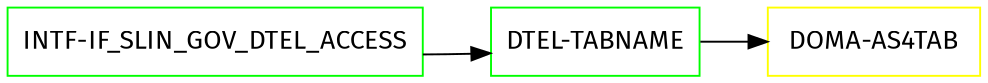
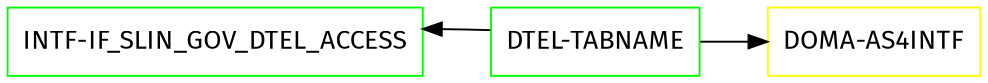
node "DOMA-AS4TAB": label "DOMA-AS4TAB" -> "DOMA-AS4INTF"
edge "INTF-IF_SLIN_GOV_DTEL_ACCESS" -> "DTEL-TABNAME": reversed
